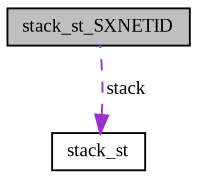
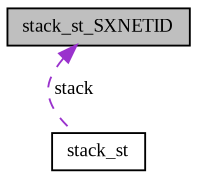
edge "stack_st_SXNETID" -> "stack_st": reversed
